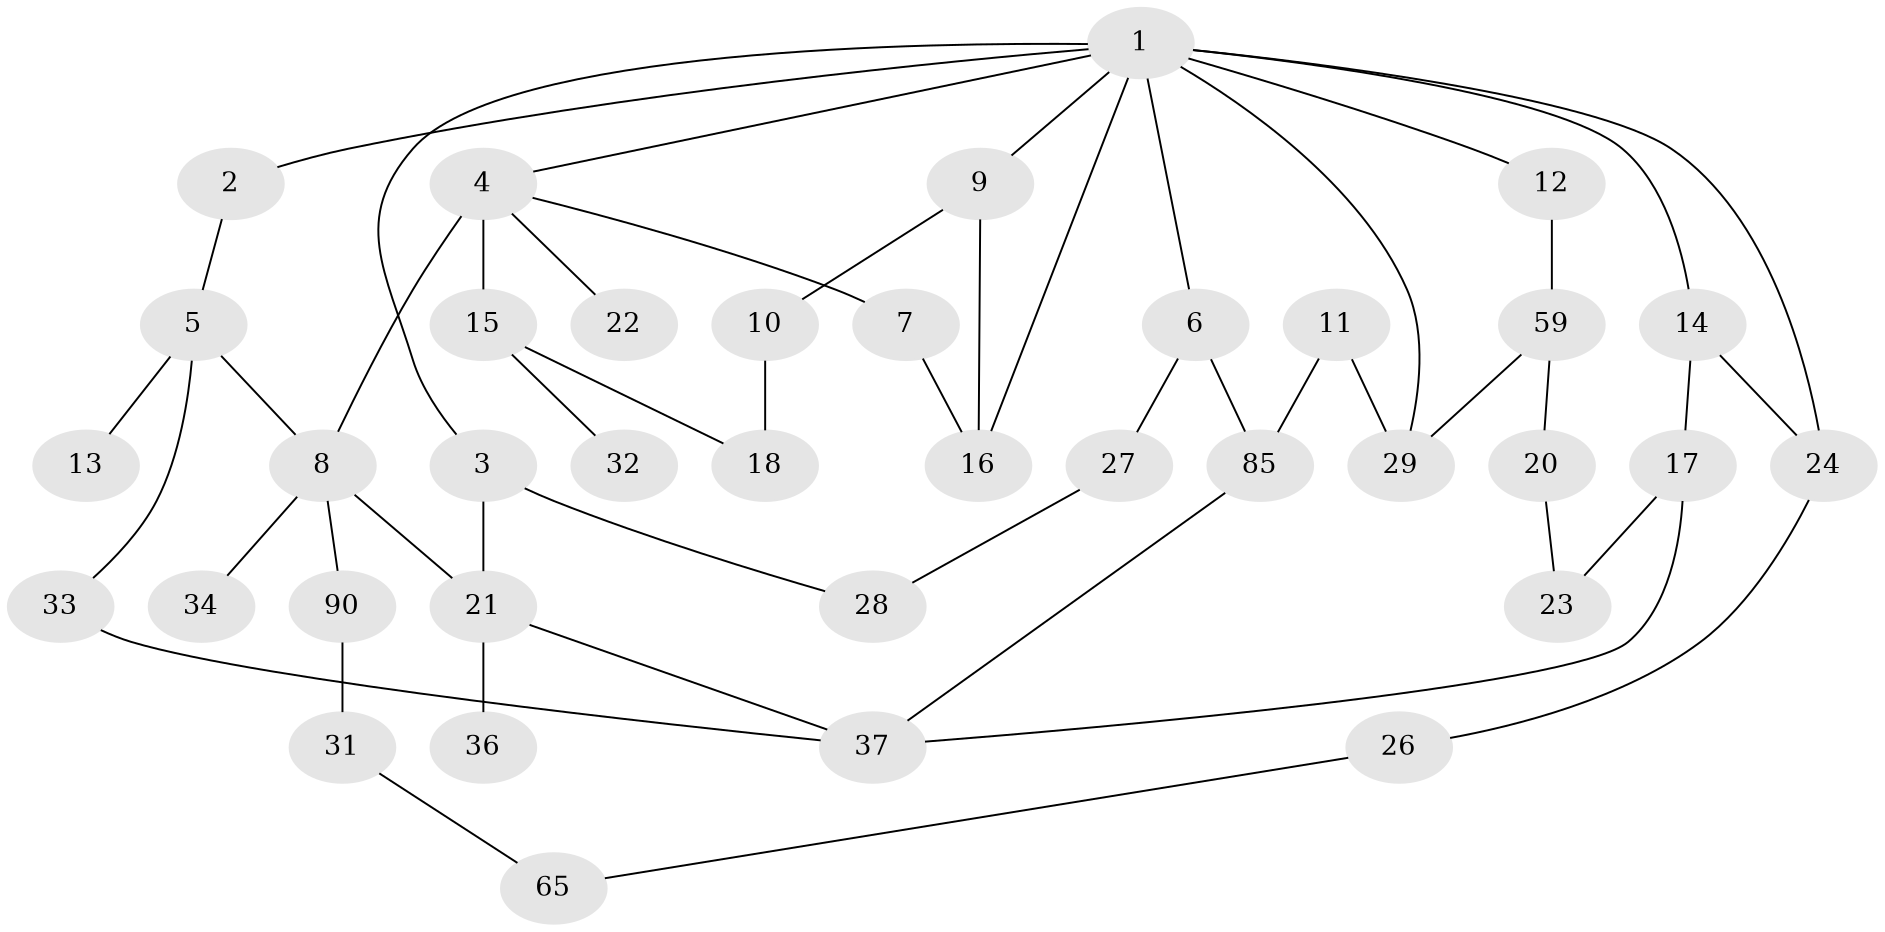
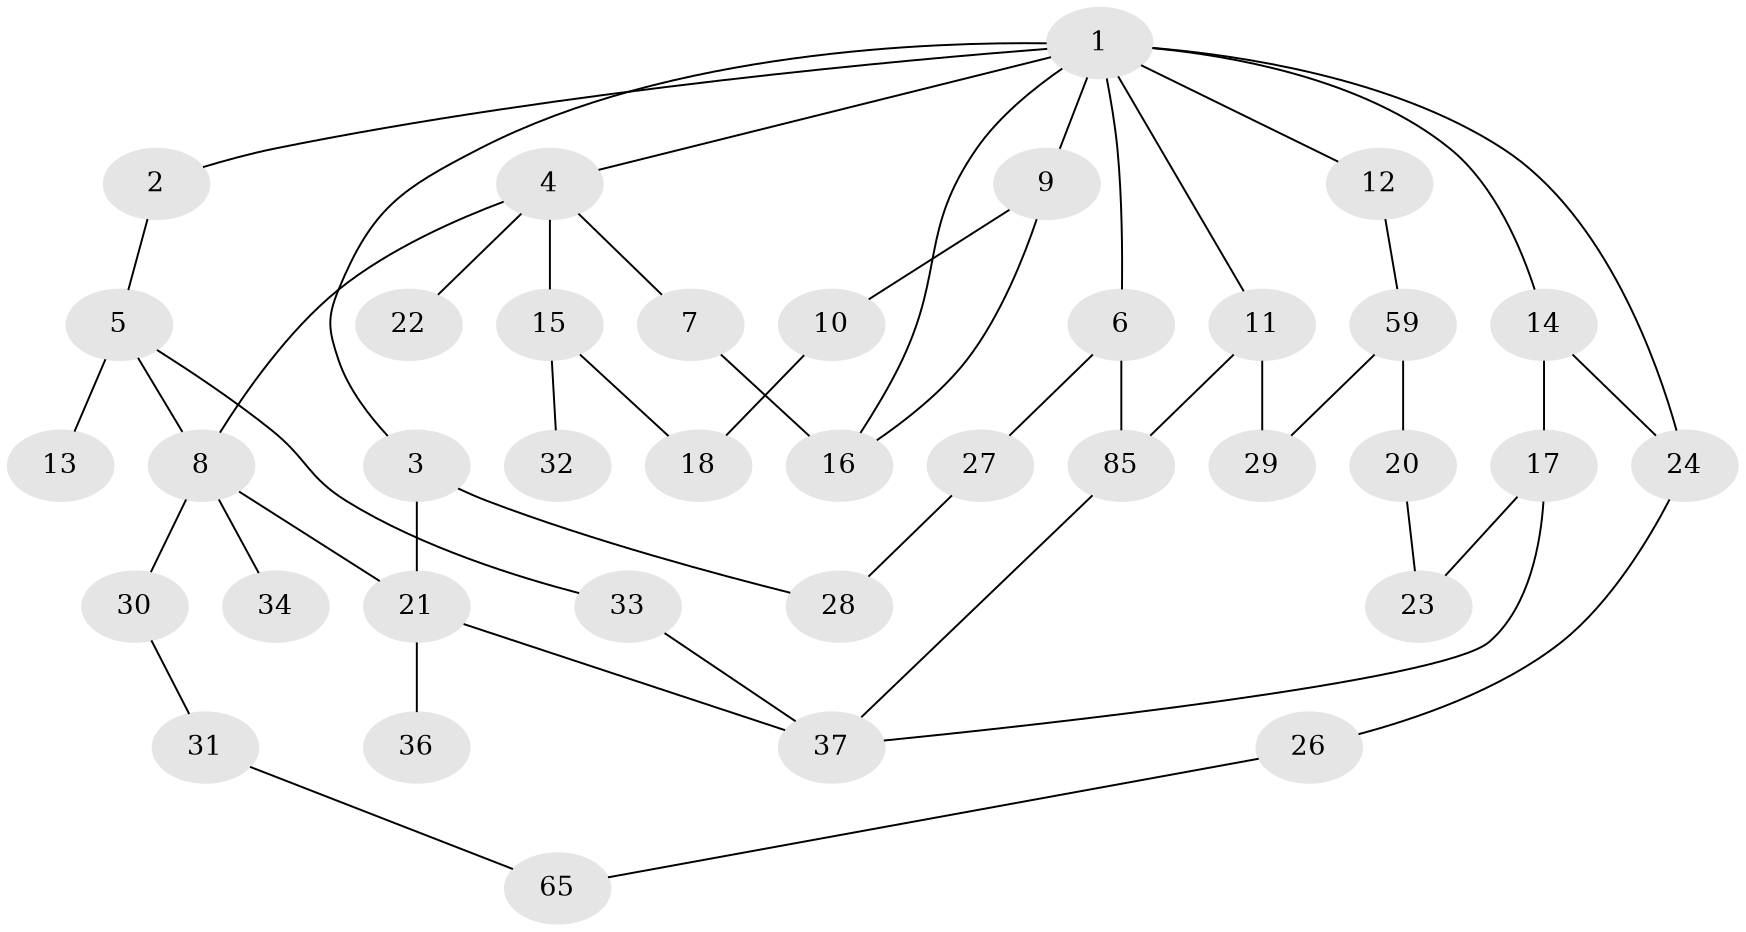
edge "1" -- "29": now "1" -- "11"
node "90": label "90" -> "30"
